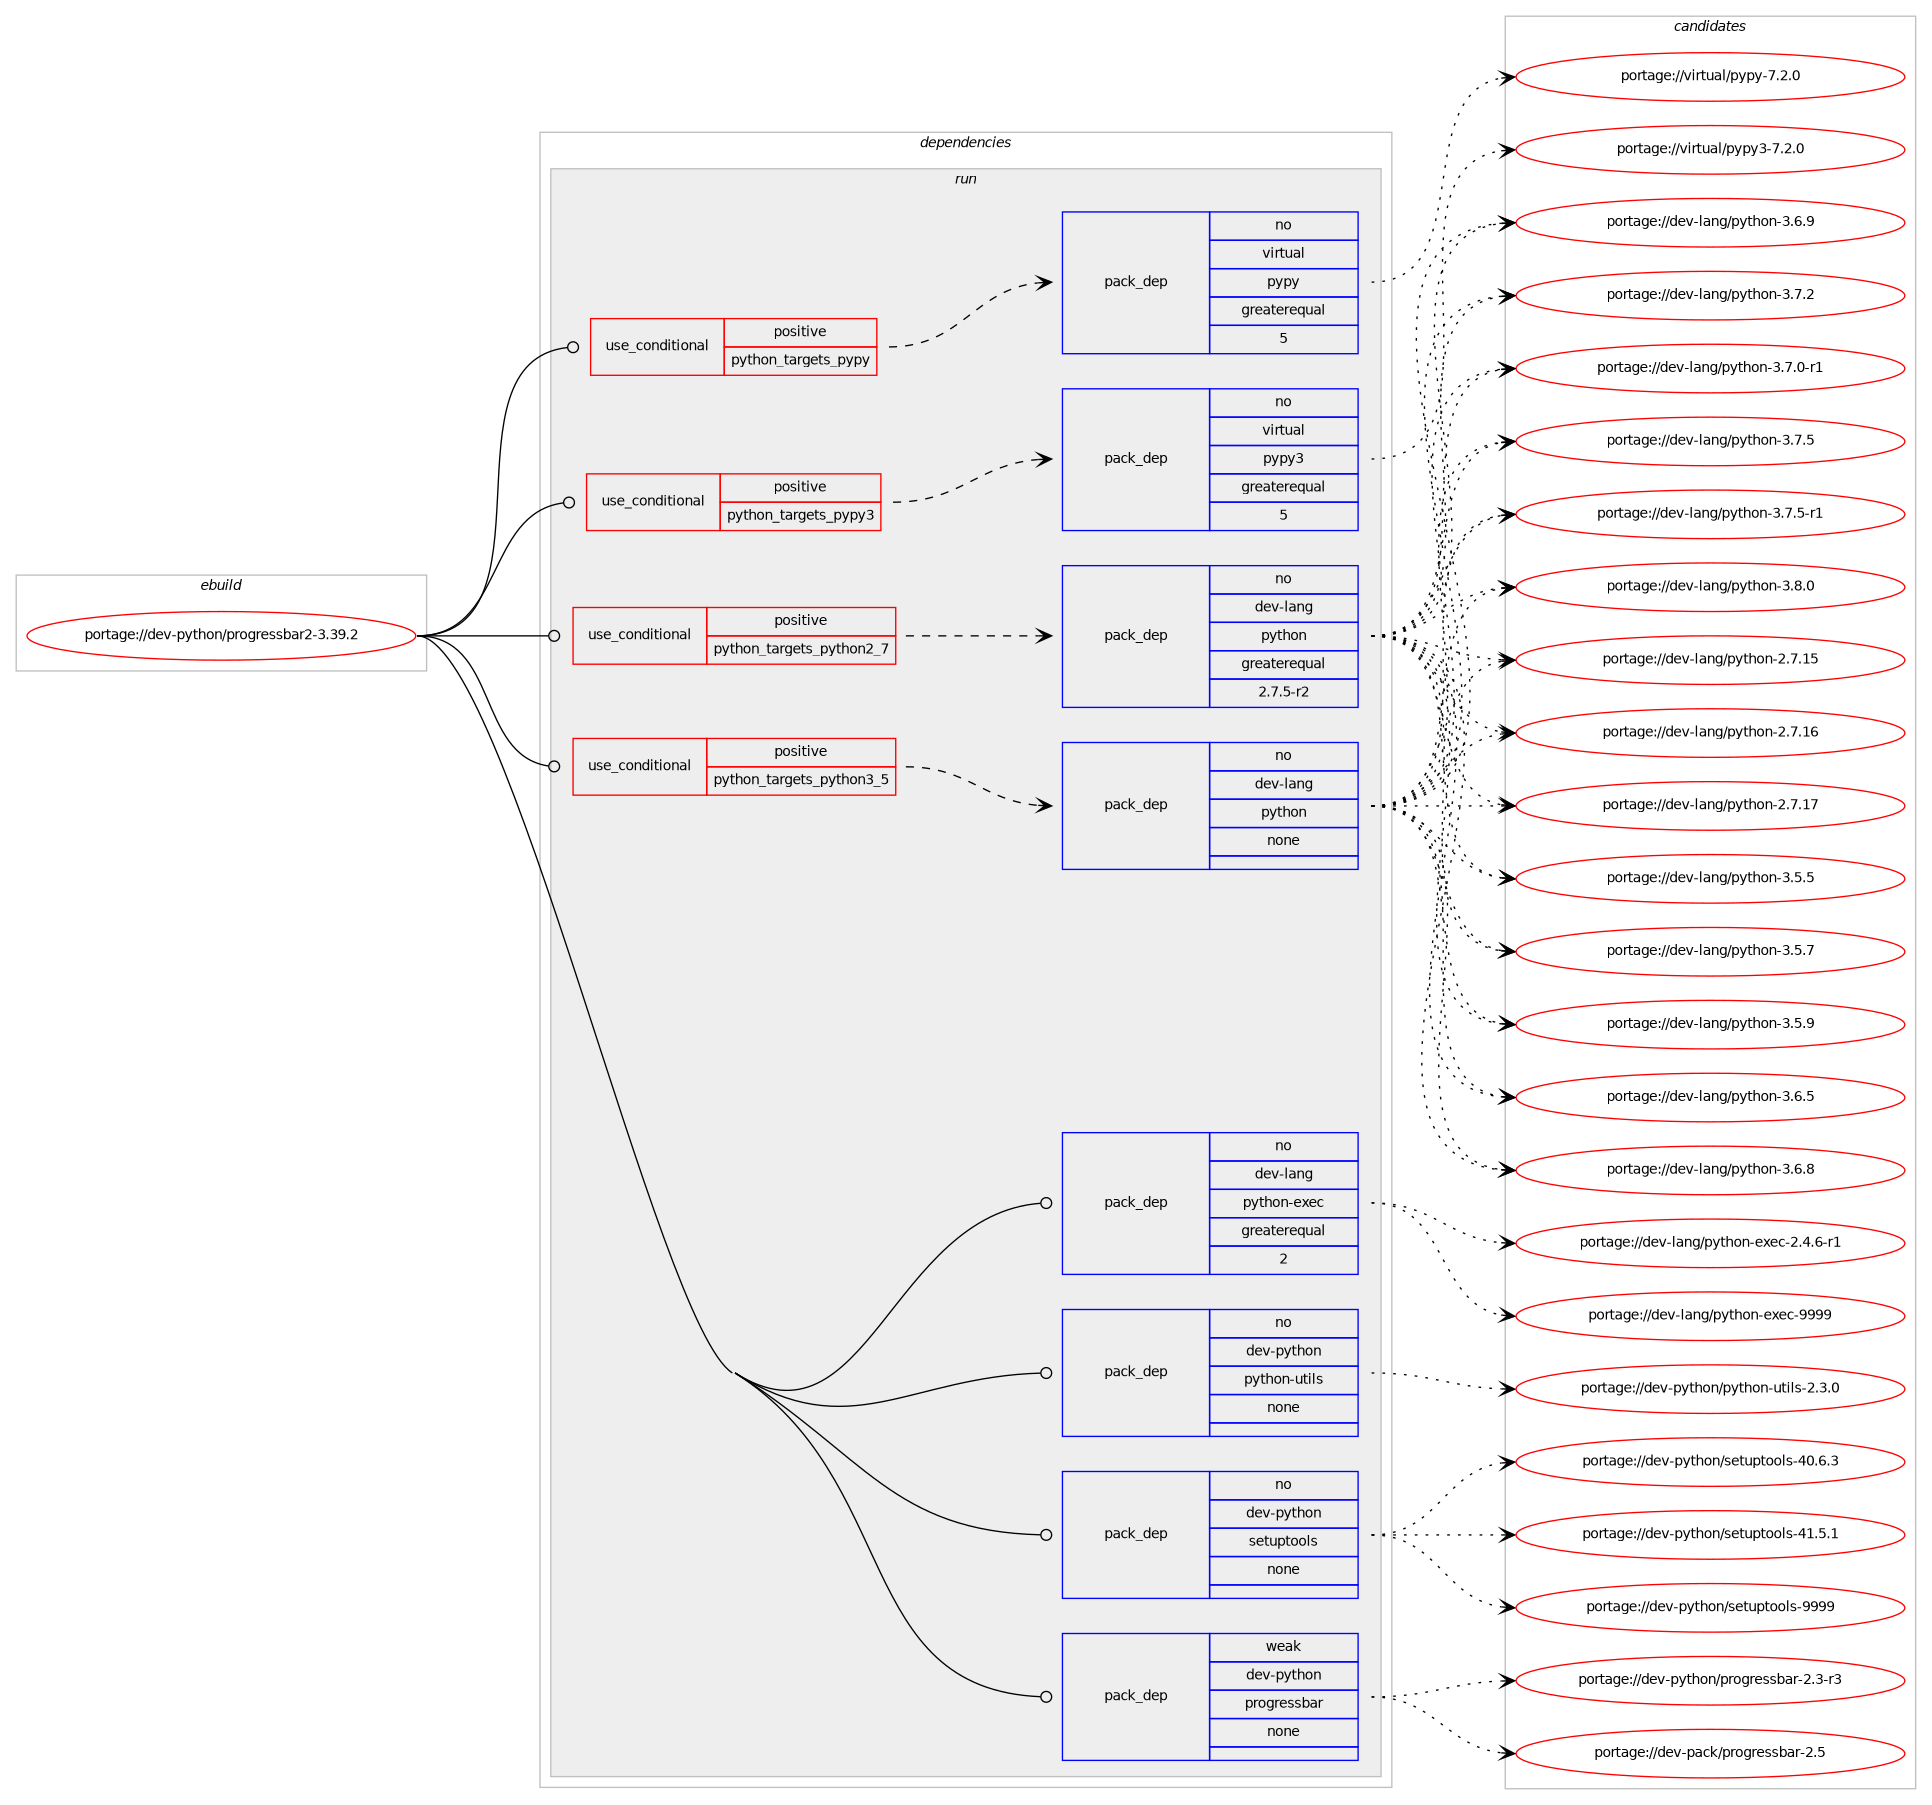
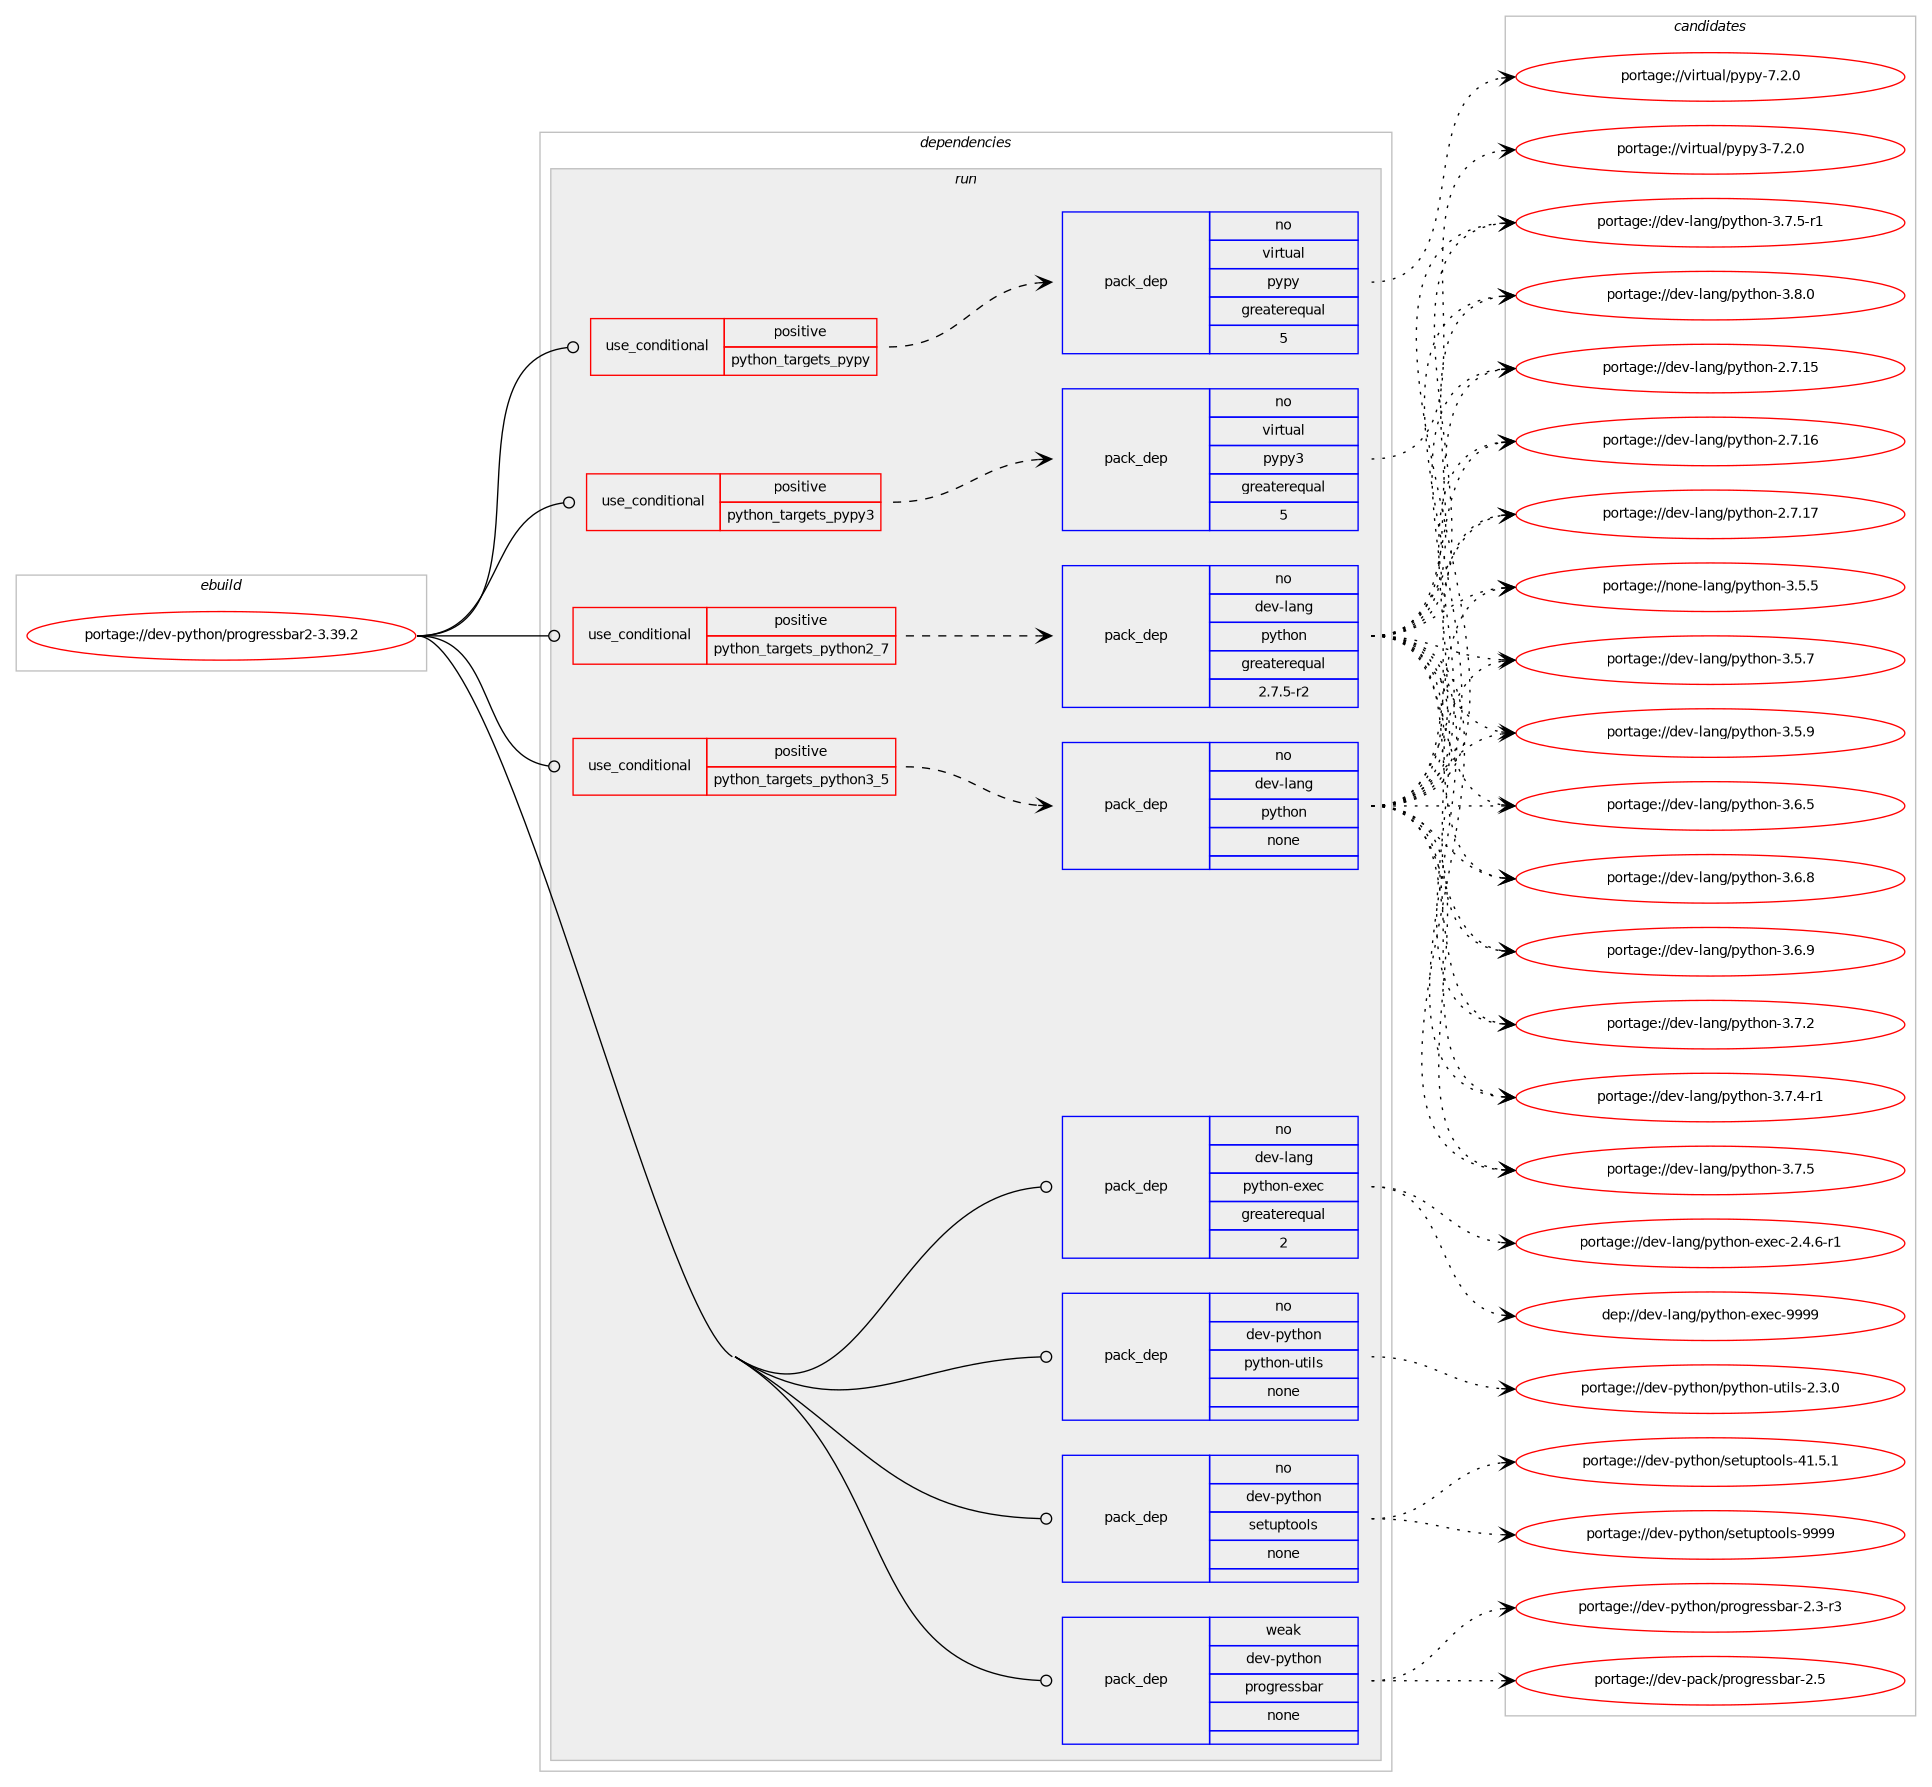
node "portage://dev-lang/python-3.7.0-r1": label "portage://dev-lang/python-3.7.0-r1" -> "portage://dev-lang/python-3.7.4-r1"
node "portage://dev-lang/python-3.5.5": label "portage://dev-lang/python-3.5.5" -> "portage://none-lang/python-3.5.5"
node "portage://dev-lang/python-exec-9999": label "portage://dev-lang/python-exec-9999" -> "dep://dev-lang/python-exec-9999"
node "portage://dev-python/setuptools-40.6.3": removed
